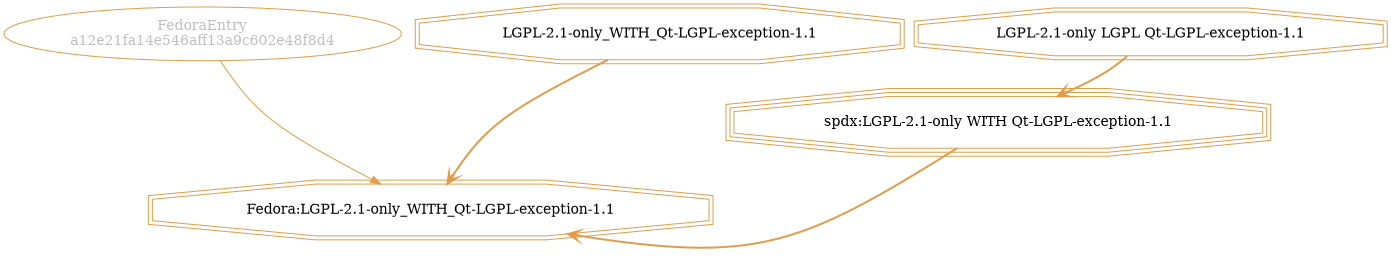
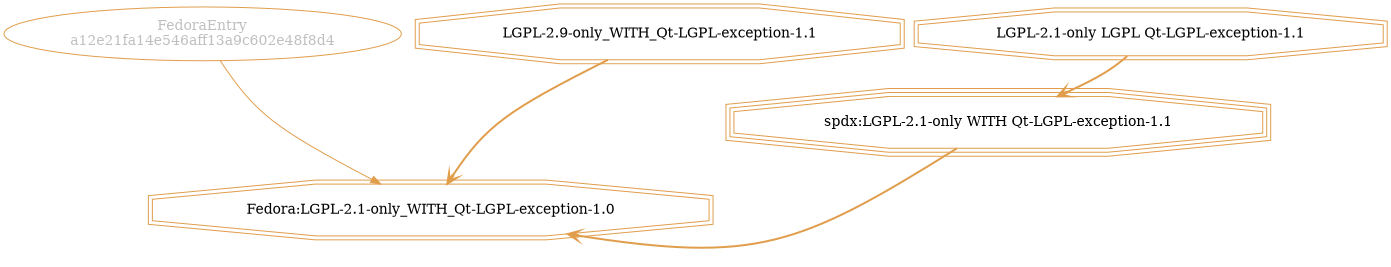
node "LGPL-2.1-only_WITH_Qt-LGPL-exception-1.1": label "LGPL-2.1-only_WITH_Qt-LGPL-exception-1.1" -> "LGPL-2.9-only_WITH_Qt-LGPL-exception-1.1"
node "Fedora:LGPL-2.1-only_WITH_Qt-LGPL-exception-1.1": label "Fedora:LGPL-2.1-only_WITH_Qt-LGPL-exception-1.1" -> "Fedora:LGPL-2.1-only_WITH_Qt-LGPL-exception-1.0"
